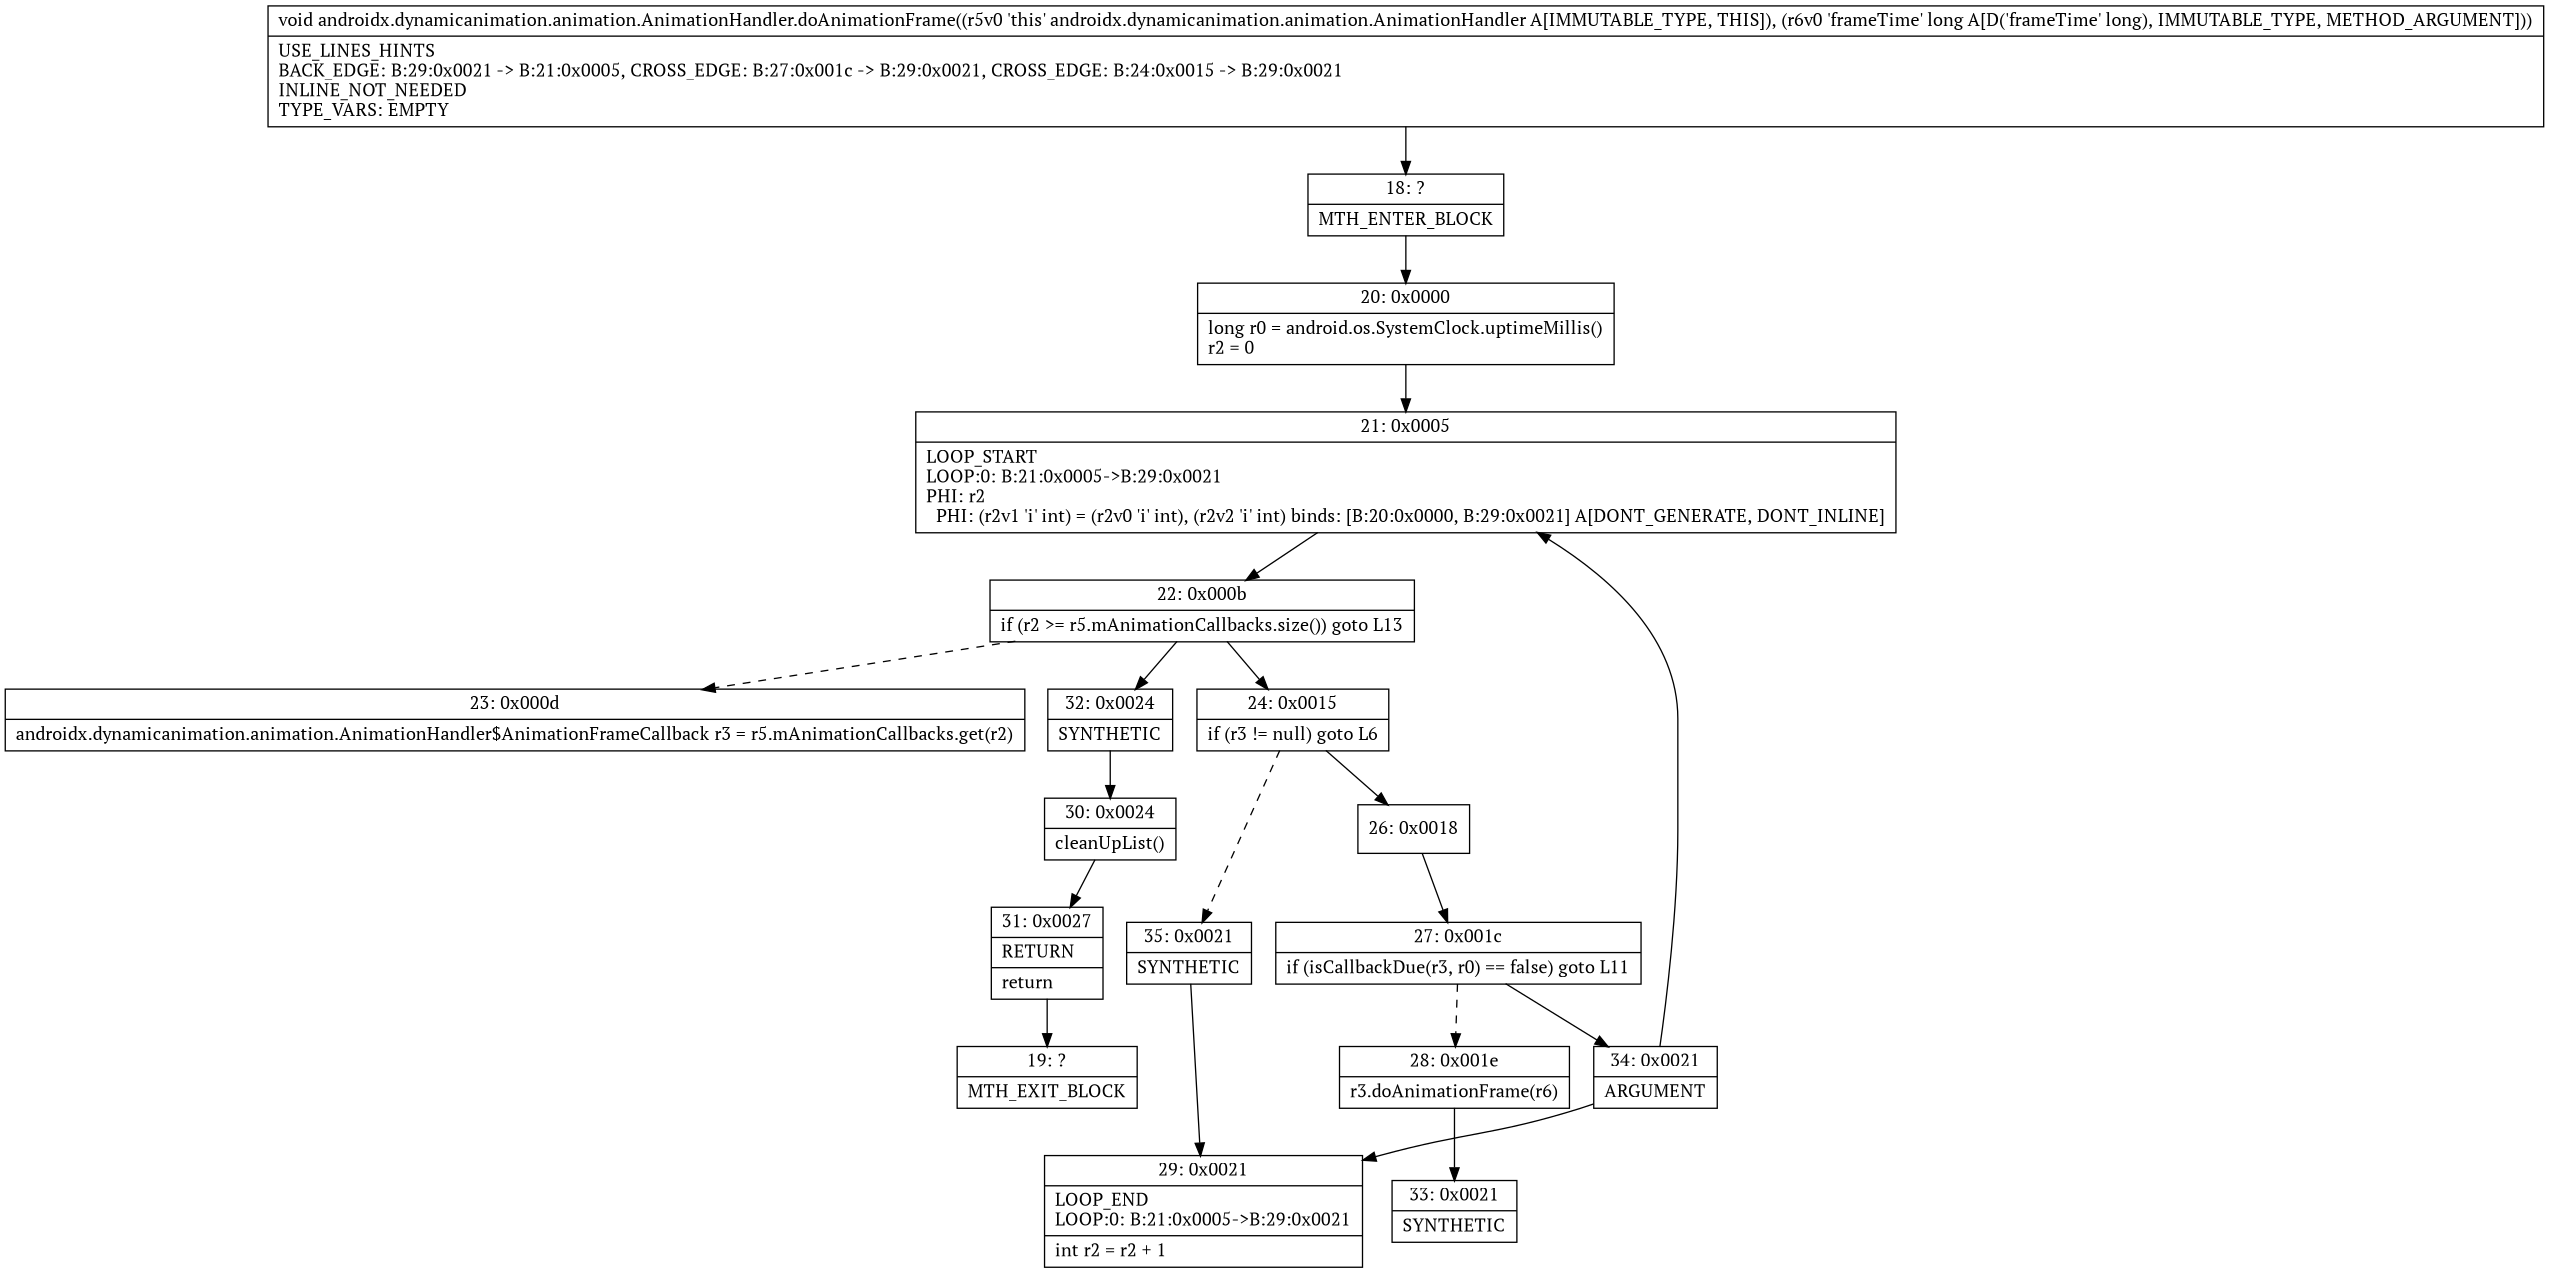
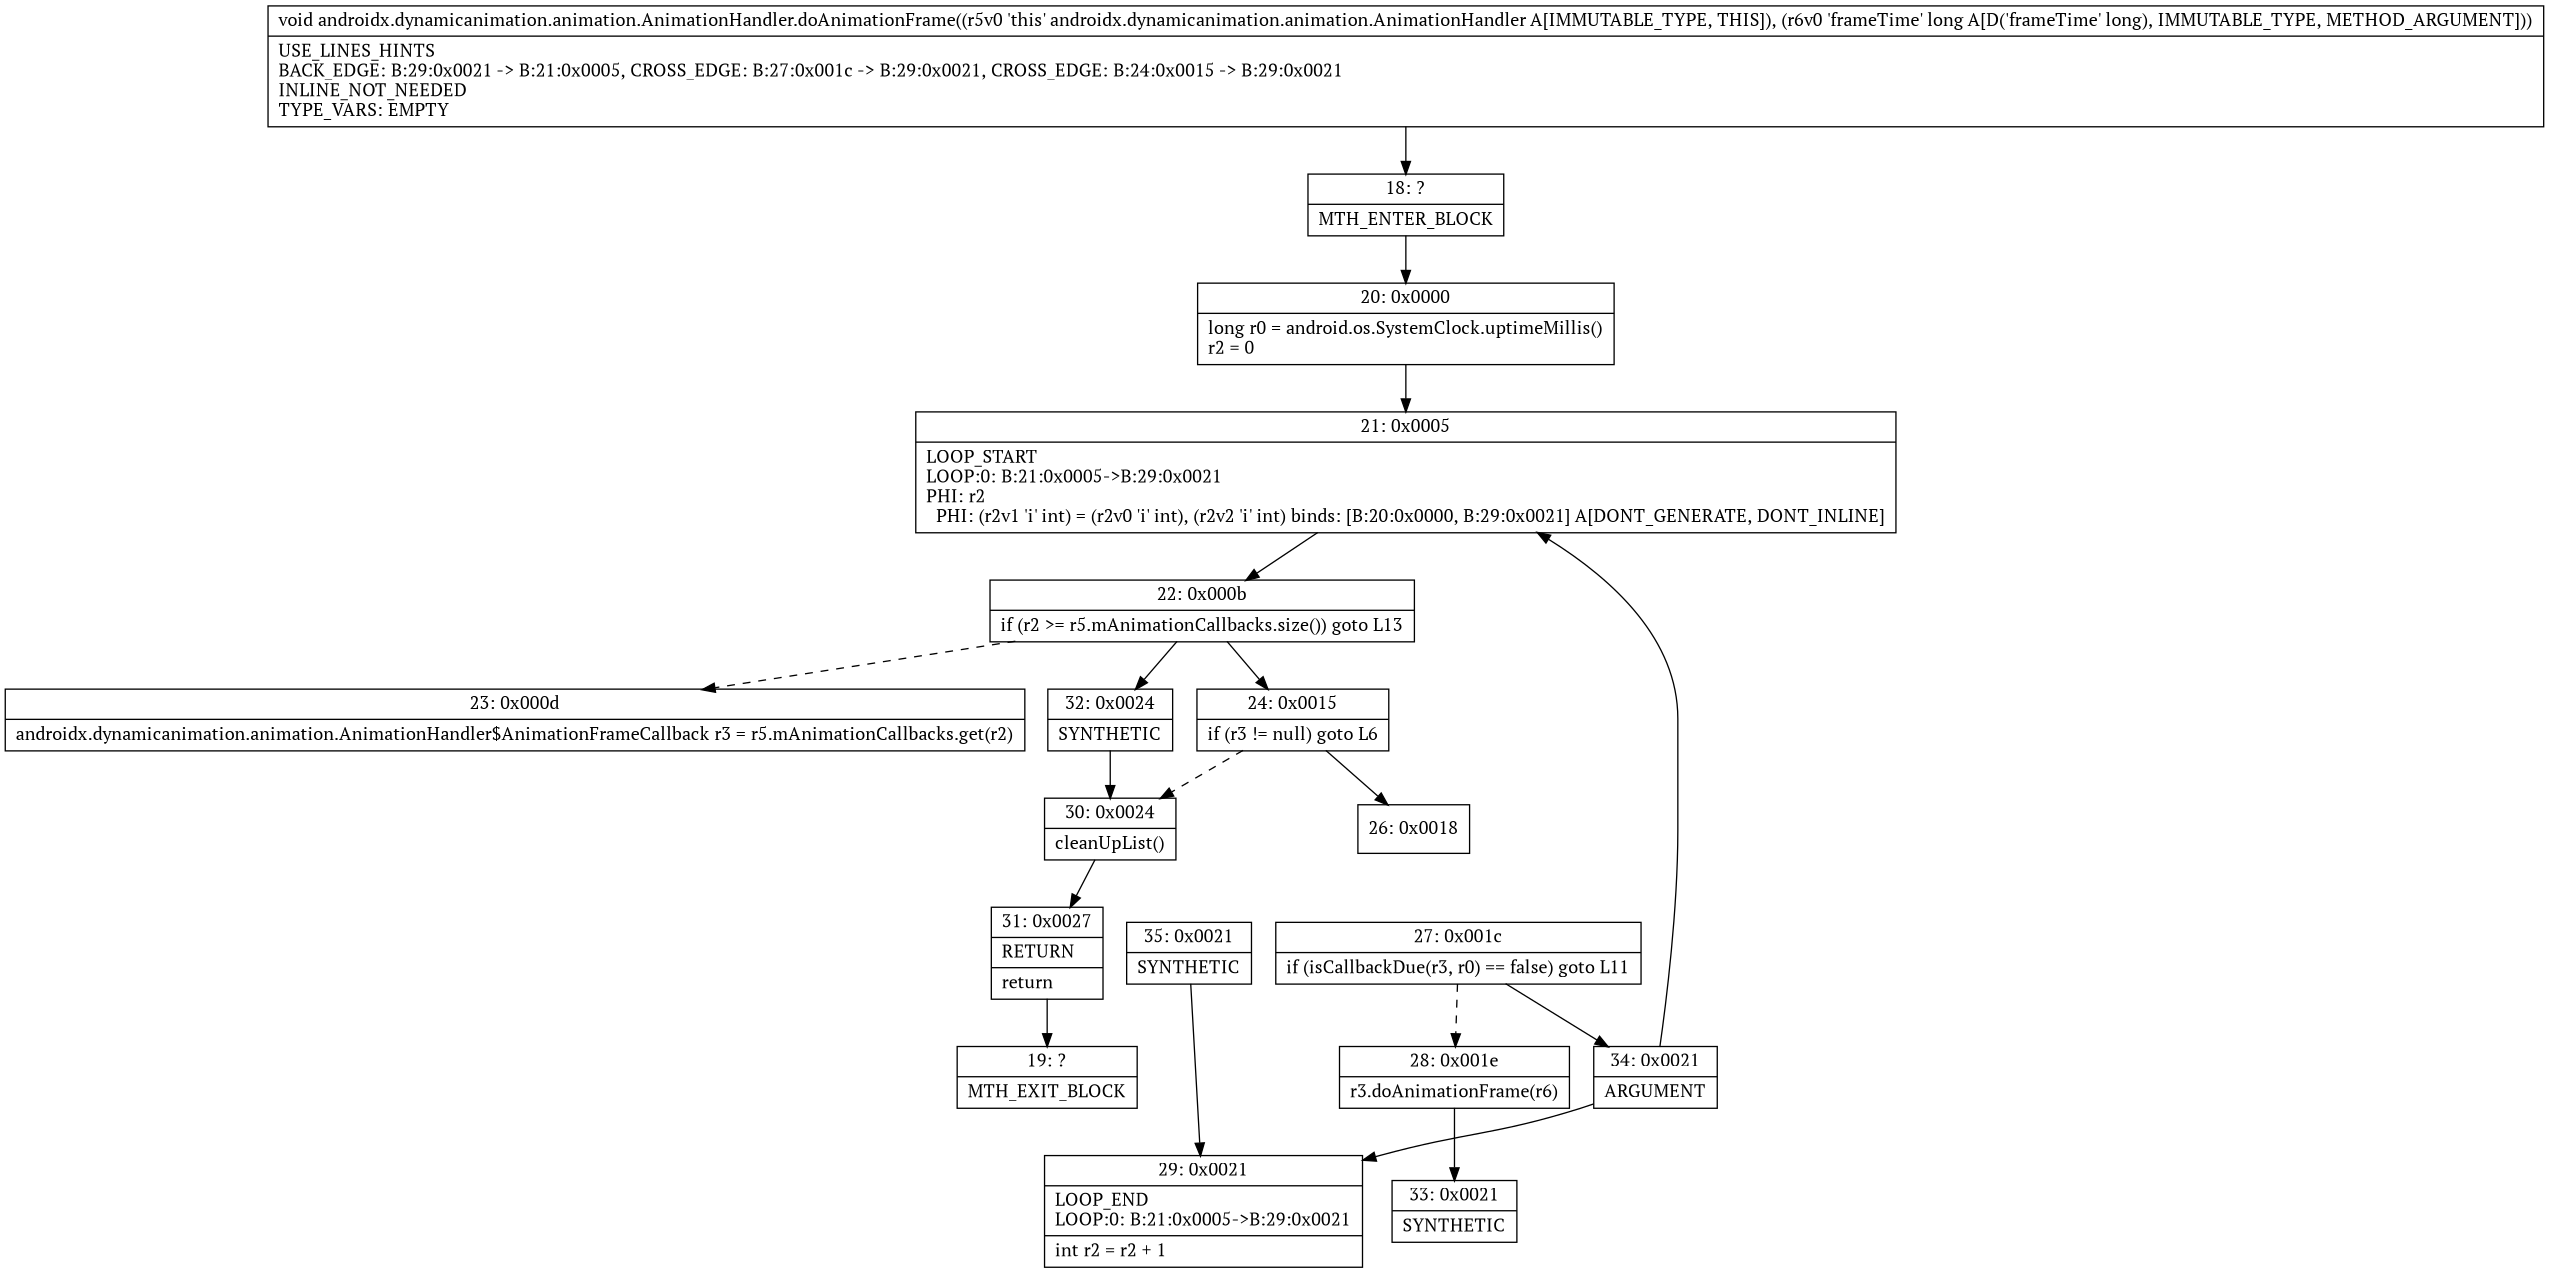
edge "24: 0x0015" -> "35: 0x0021": now "24: 0x0015" -> "30: 0x0024"
edge "26: 0x0018" -> "27: 0x001c": removed
